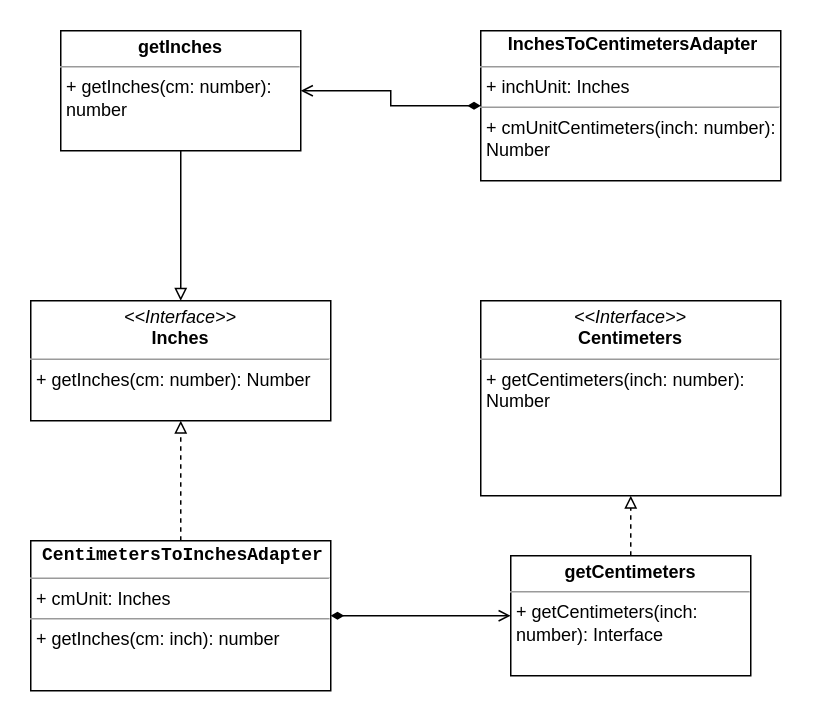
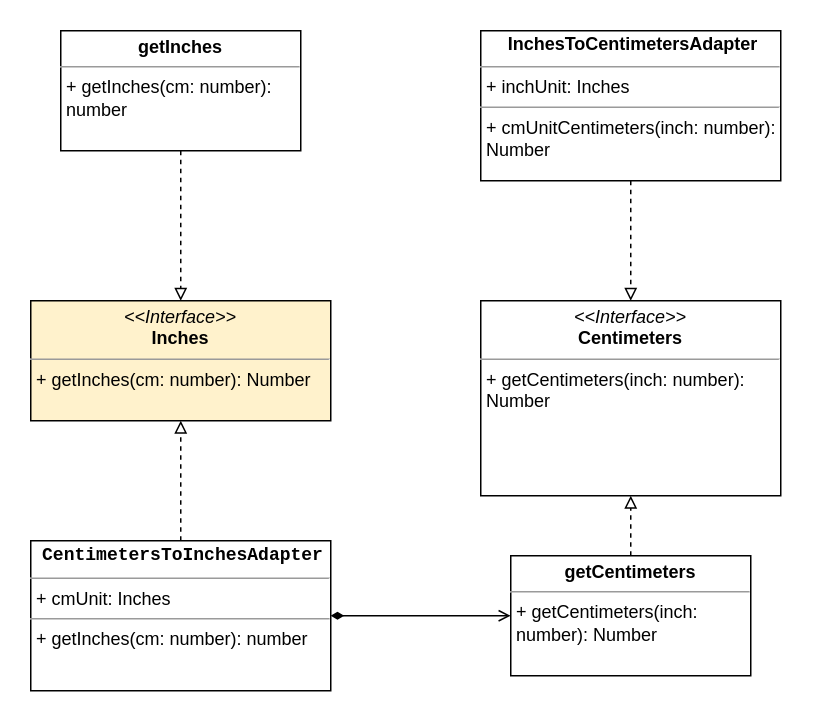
edge "getInches + getInches(cm: number): number" -- "InchesToCentimetersAdapter + inchUnit: Inches + cmUnitCentimeters(inch: number): Number": removed
edge "getInches + getInches(cm: number): number" -> "<<Interface>> Inches + getInches(cm: number): Number": style solid -> dashed
edge "InchesToCentimetersAdapter + inchUnit: Inches + cmUnitCentimeters(inch: number): Number" -> "<<Interface>> Centimeters + getCentimeters(inch: number): Number": added
node "<<Interface>> Inches + getInches(cm: number): Number": fillcolor #ffffff -> #fff2cc
node "CentimetersToInchesAdapter + cmUnit: Inches + getInches(cm: inch): number": label "CentimetersToInchesAdapter + cmUnit: Inches + getInches(cm: inch): number" -> "CentimetersToInchesAdapter + cmUnit: Inches + getInches(cm: number): number"
node "getCentimeters + getCentimeters(inch: number): Interface": label "getCentimeters + getCentimeters(inch: number): Interface" -> "getCentimeters + getCentimeters(inch: number): Number"
